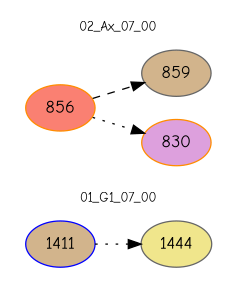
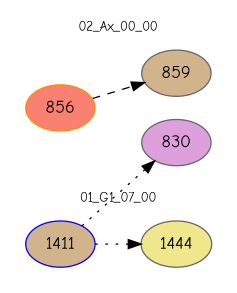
cluster "02_Ax_07_00": label "02_Ax_07_00" -> "02_Ax_00_00"
edge "856" -> "830": now "1411" -> "830"
node "830": color darkorange -> gray40
